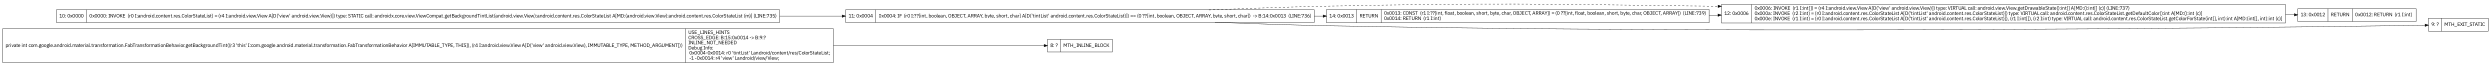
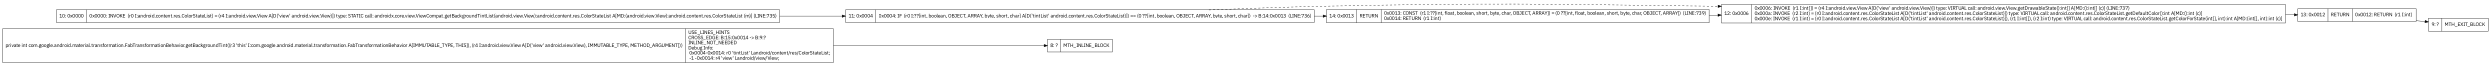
node "9: ?": text "MTH_EXIT_STATIC" -> "MTH_EXIT_BLOCK"
edge "11: 0x0004" -> "9: ?": now "13: 0x0012" -> "9: ?"
